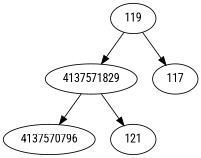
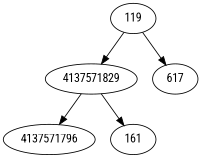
node "117": label "117" -> "617"
node "4137570796": label "4137570796" -> "4137571796"
node "121": label "121" -> "161"
